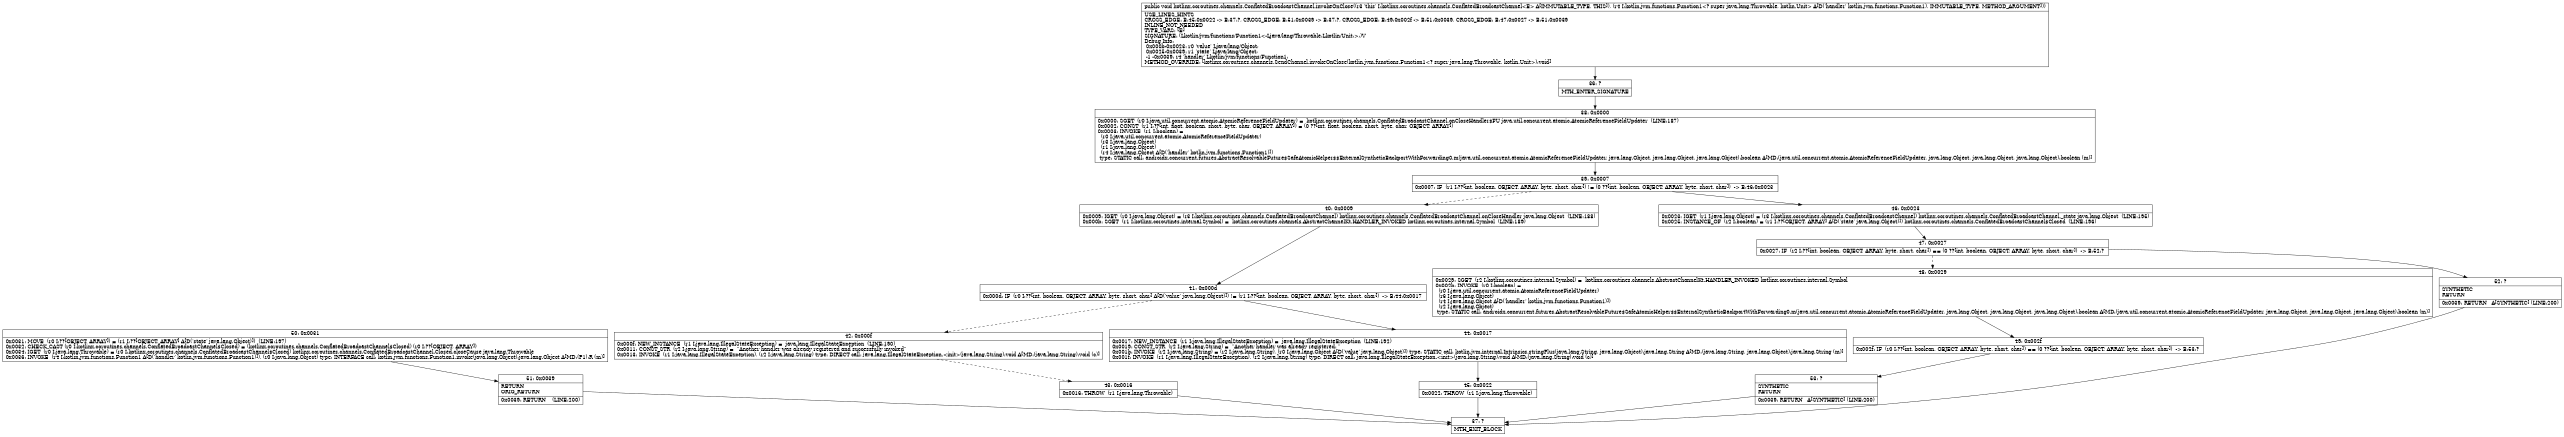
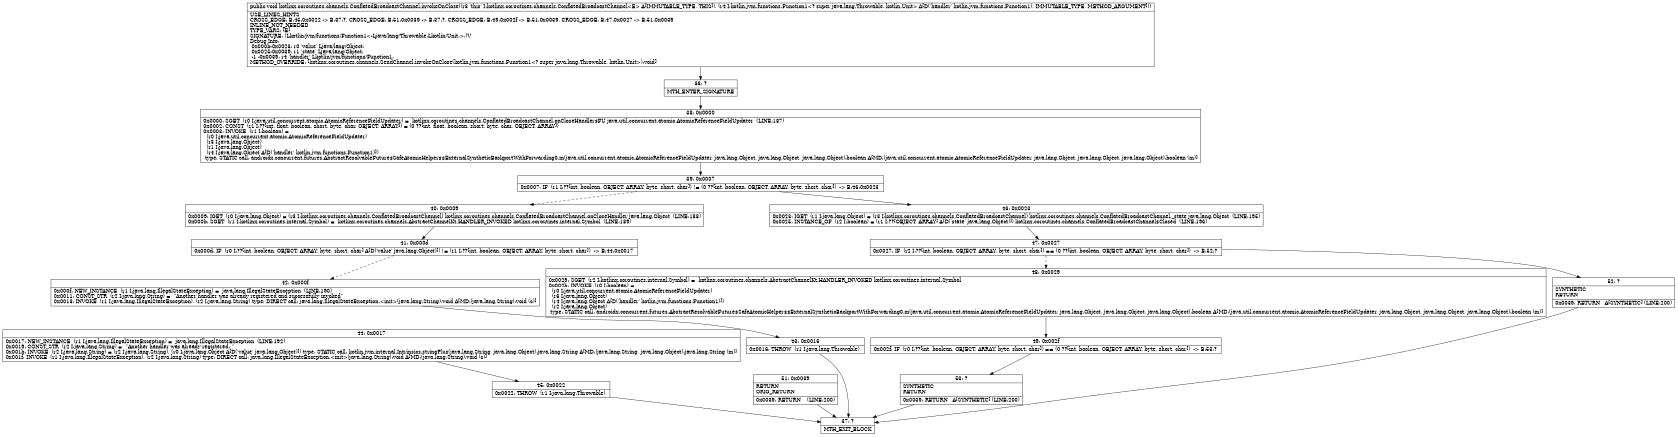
edge "41: 0x000d" -> "44: 0x0017": removed
node "50: 0x0031": removed
edge "42: 0x000f" -> "43: 0x0016": style dashed -> solid
